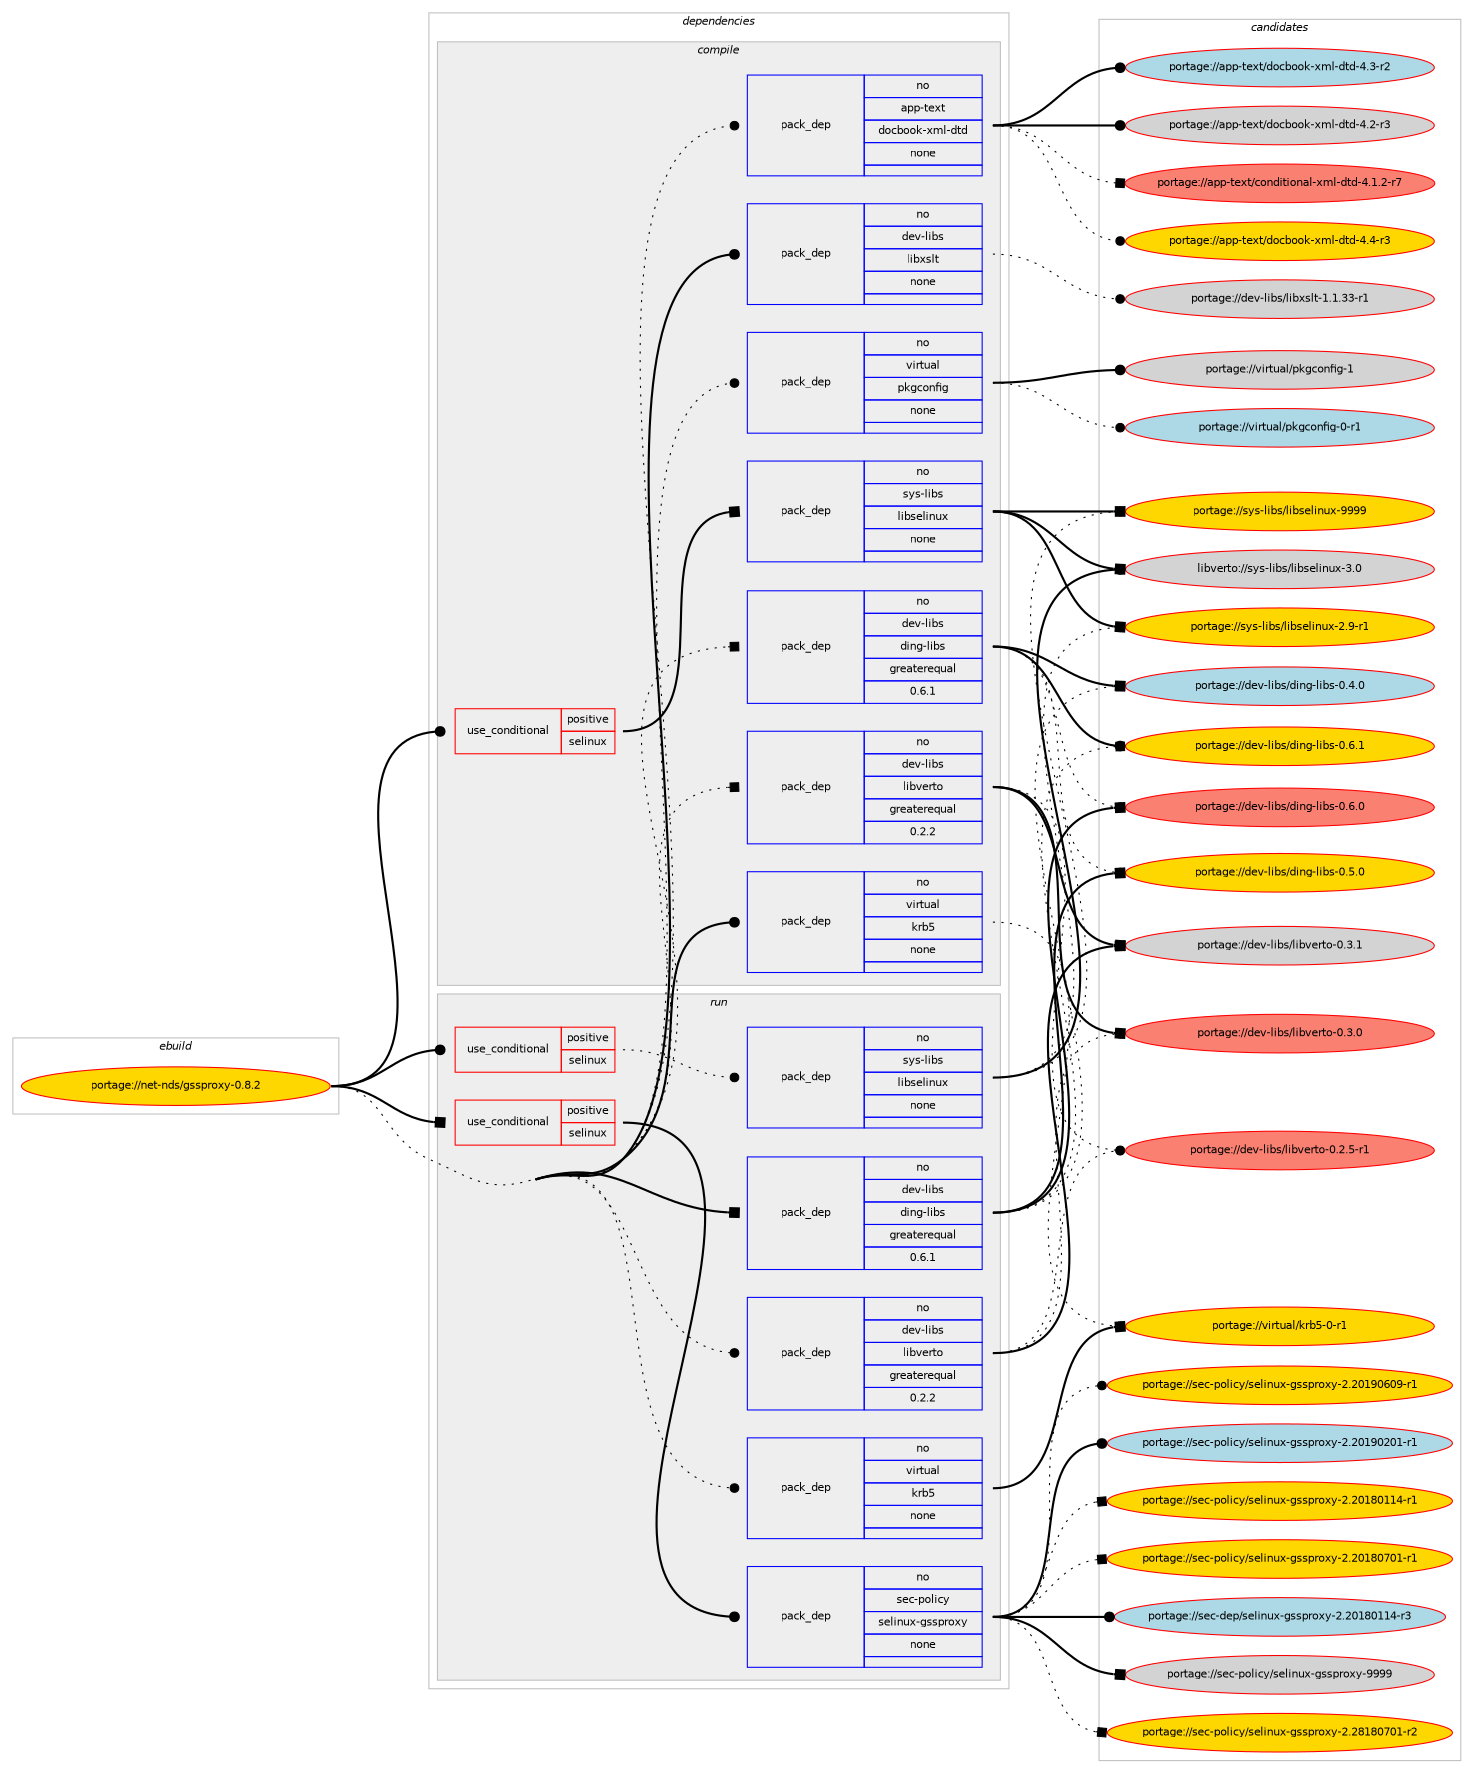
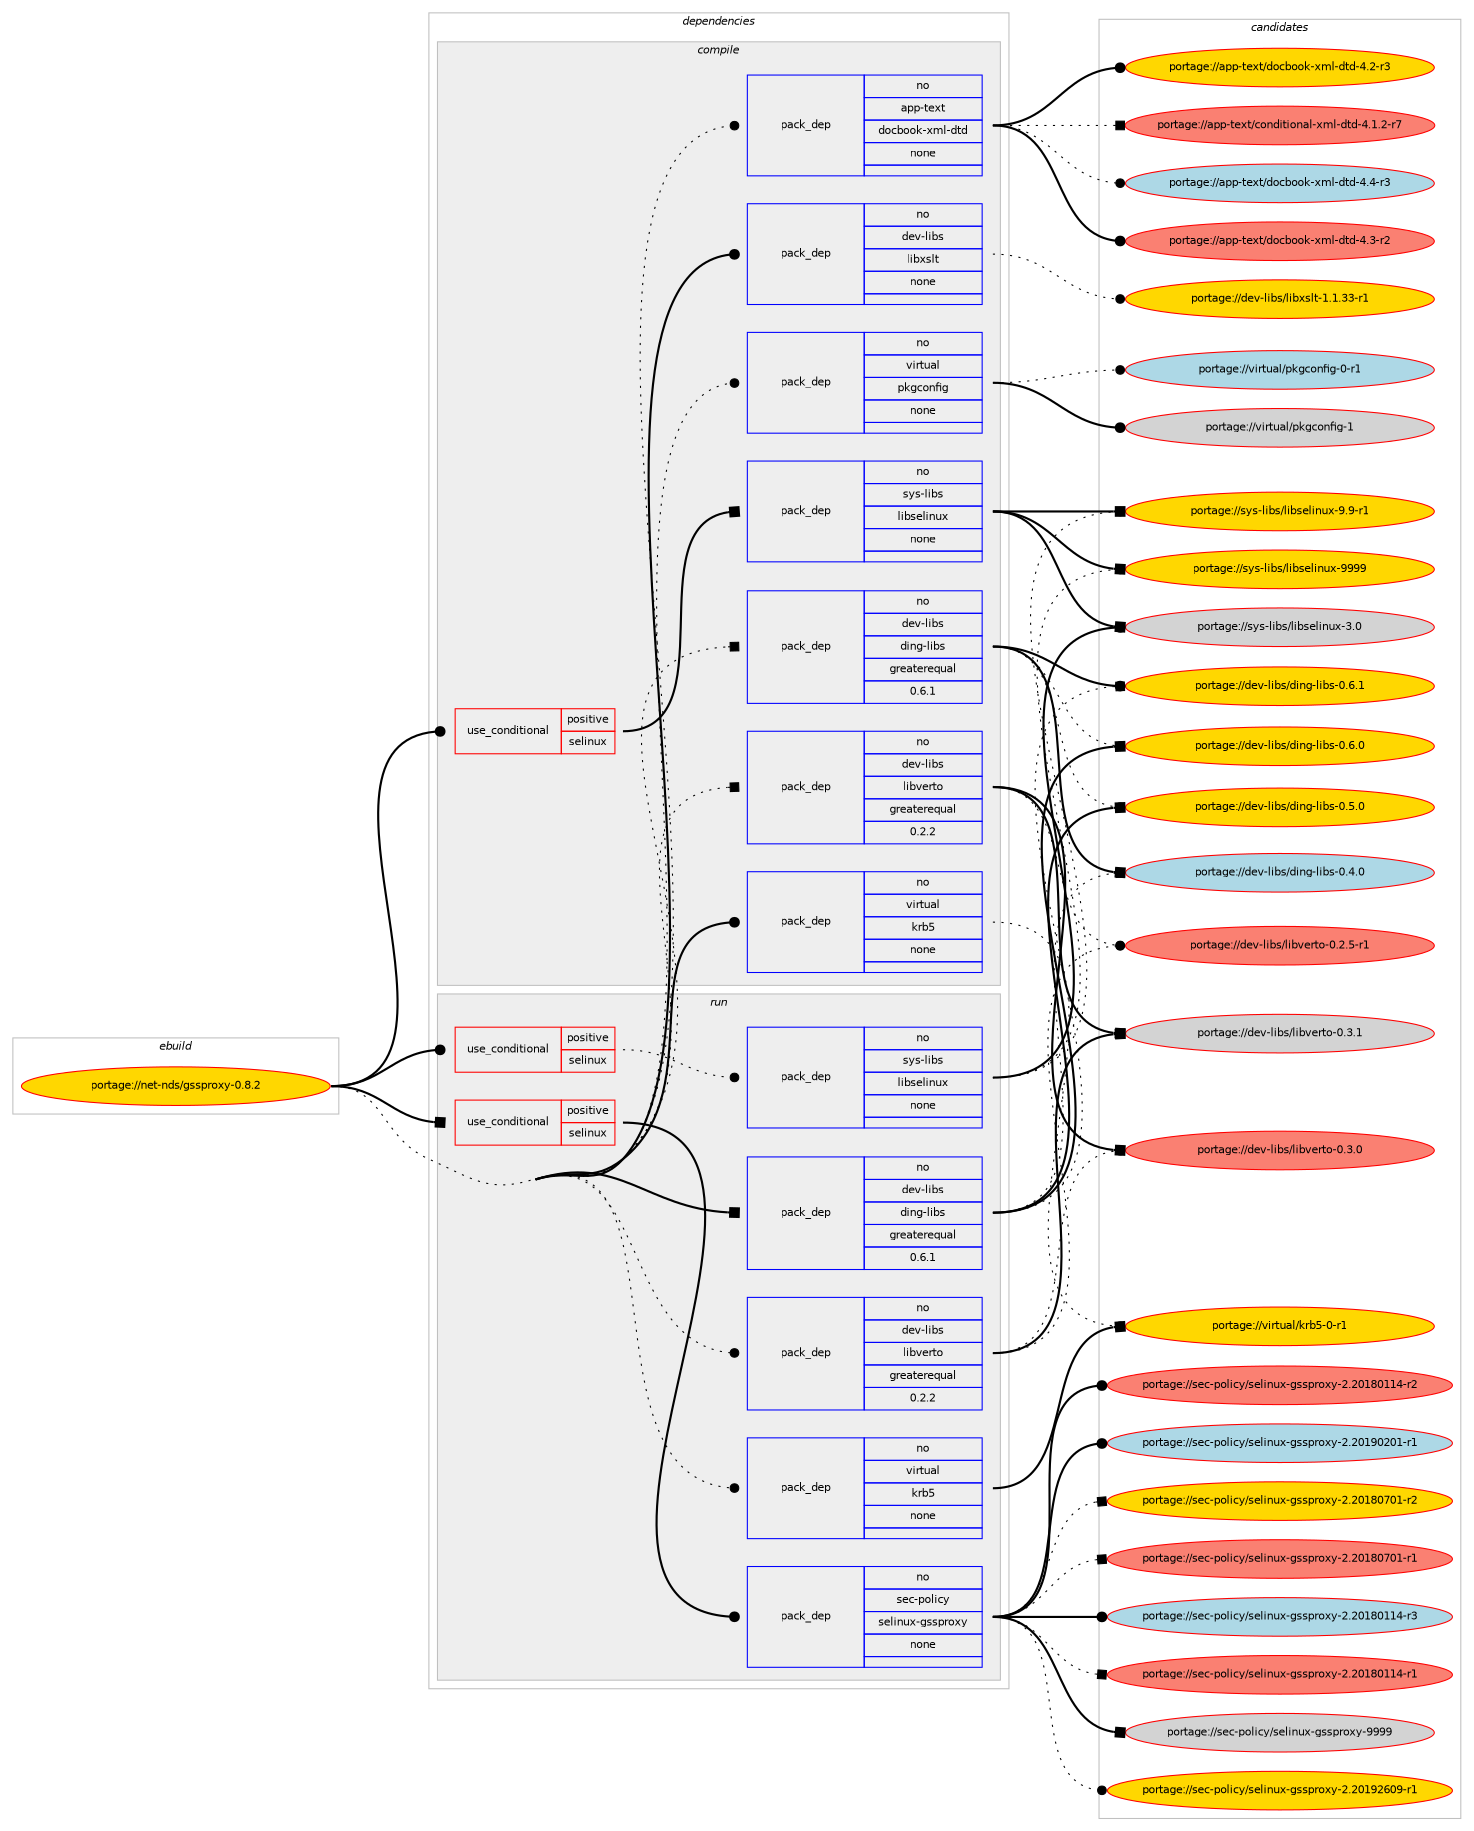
node "portage://app-text/docbook-xml-dtd-4.3-r2": fillcolor lightblue -> salmon
node "portage://app-text/docbook-xml-dtd-4.2-r3": fillcolor lightgrey -> gold
node "portage://app-text/docbook-xml-dtd-4.4-r3": fillcolor gold -> lightblue
node "portage://dev-libs/libxslt-1.1.33-r1": fillcolor lightgrey -> gold
node "libverto://sys-libs/libselinux-3.0": label "libverto://sys-libs/libselinux-3.0" -> "portage://sys-libs/libselinux-3.0"
node "portage://sys-libs/libselinux-2.9-r1": label "portage://sys-libs/libselinux-2.9-r1" -> "portage://sys-libs/libselinux-9.9-r1"
node "portage://dev-libs/ding-libs-0.6.0": fillcolor salmon -> gold
node "portage://sec-policy/selinux-gssproxy-2.20180114-r2": added
node "portage://sec-policy/selinux-gssproxy-2.20190609-r1": label "portage://sec-policy/selinux-gssproxy-2.20190609-r1" -> "portage://sec-policy/selinux-gssproxy-2.20192609-r1"
node "portage://sec-policy/selinux-gssproxy-2.20180114-r1": fillcolor gold -> salmon
node "portage://sec-policy/selinux-gssproxy-2.20180701-r1": fillcolor gold -> salmon
node "portage://sec-dep/selinux-gssproxy-2.20180114-r3": label "portage://sec-dep/selinux-gssproxy-2.20180114-r3" -> "portage://sec-policy/selinux-gssproxy-2.20180114-r3"
node "portage://sec-policy/selinux-gssproxy-2.28180701-r2": label "portage://sec-policy/selinux-gssproxy-2.28180701-r2" -> "portage://sec-policy/selinux-gssproxy-2.20180701-r2"
